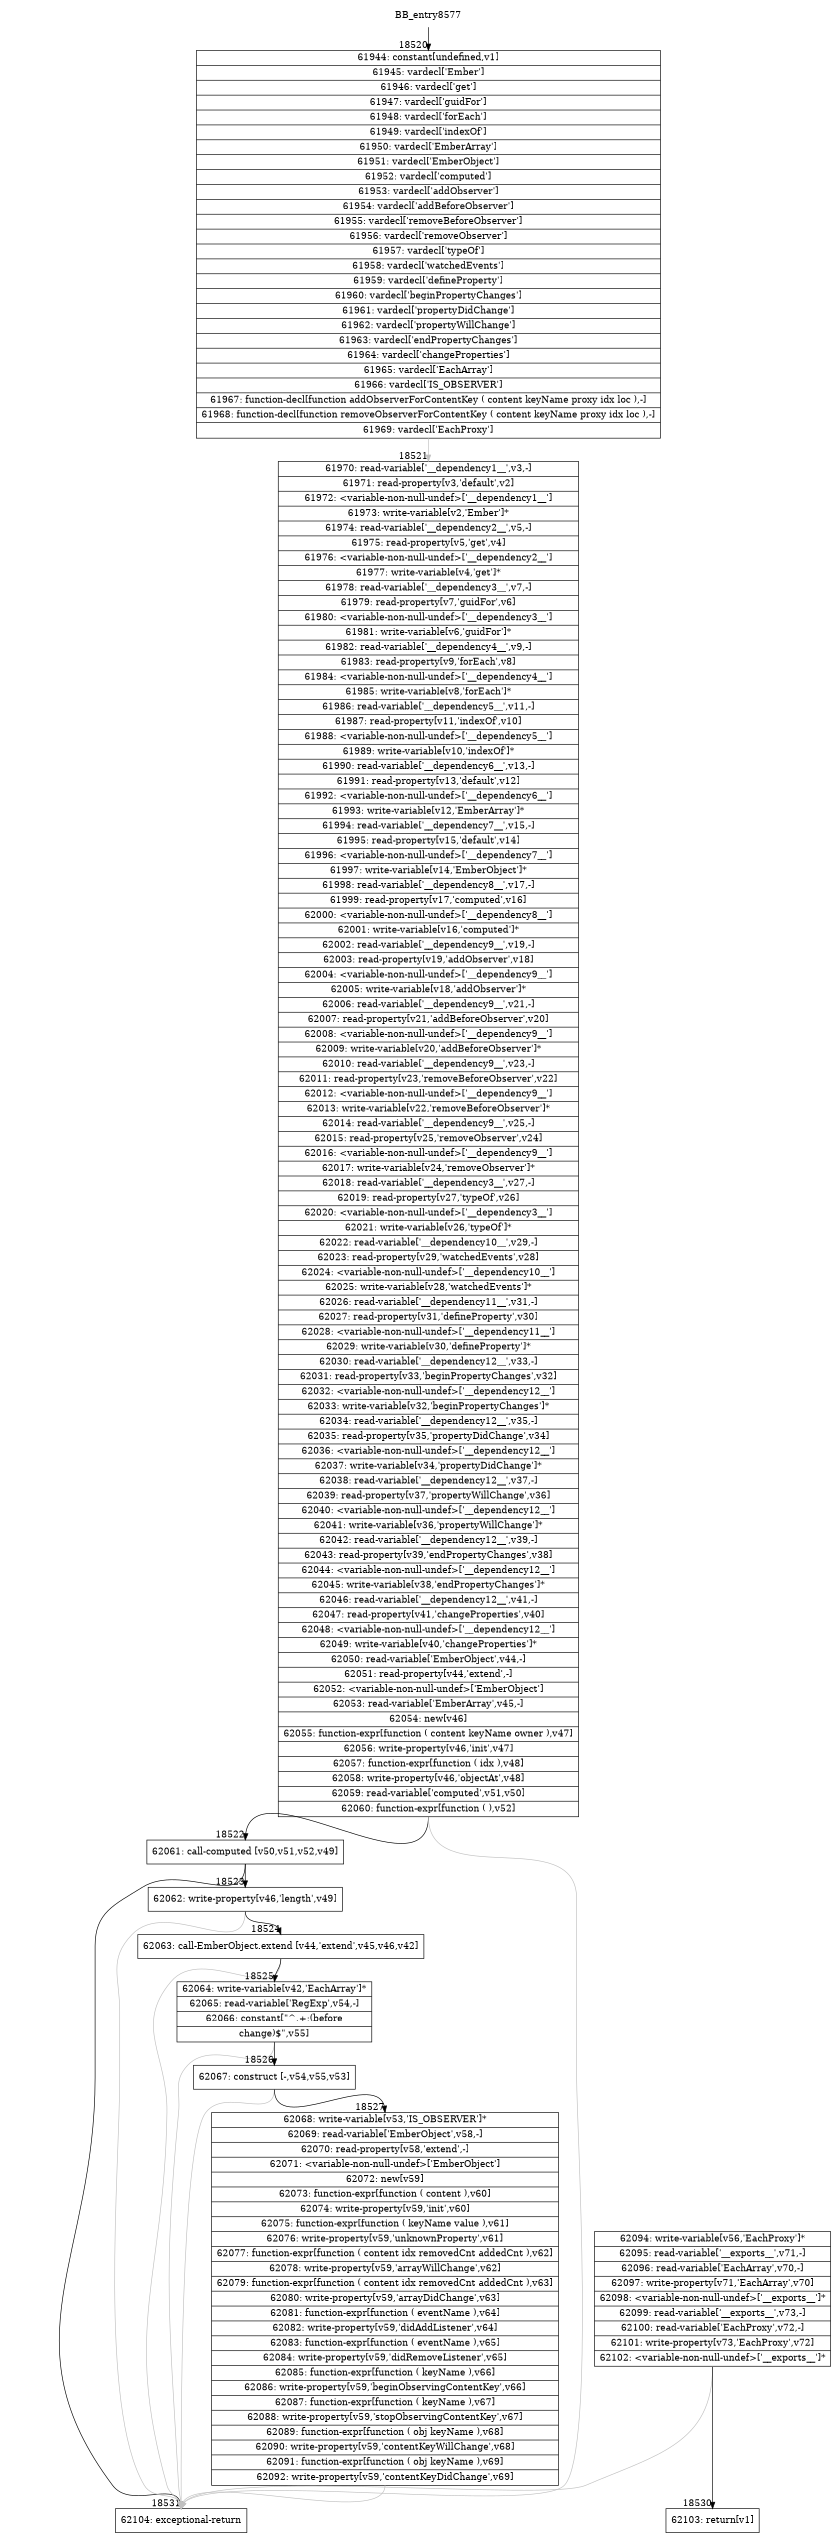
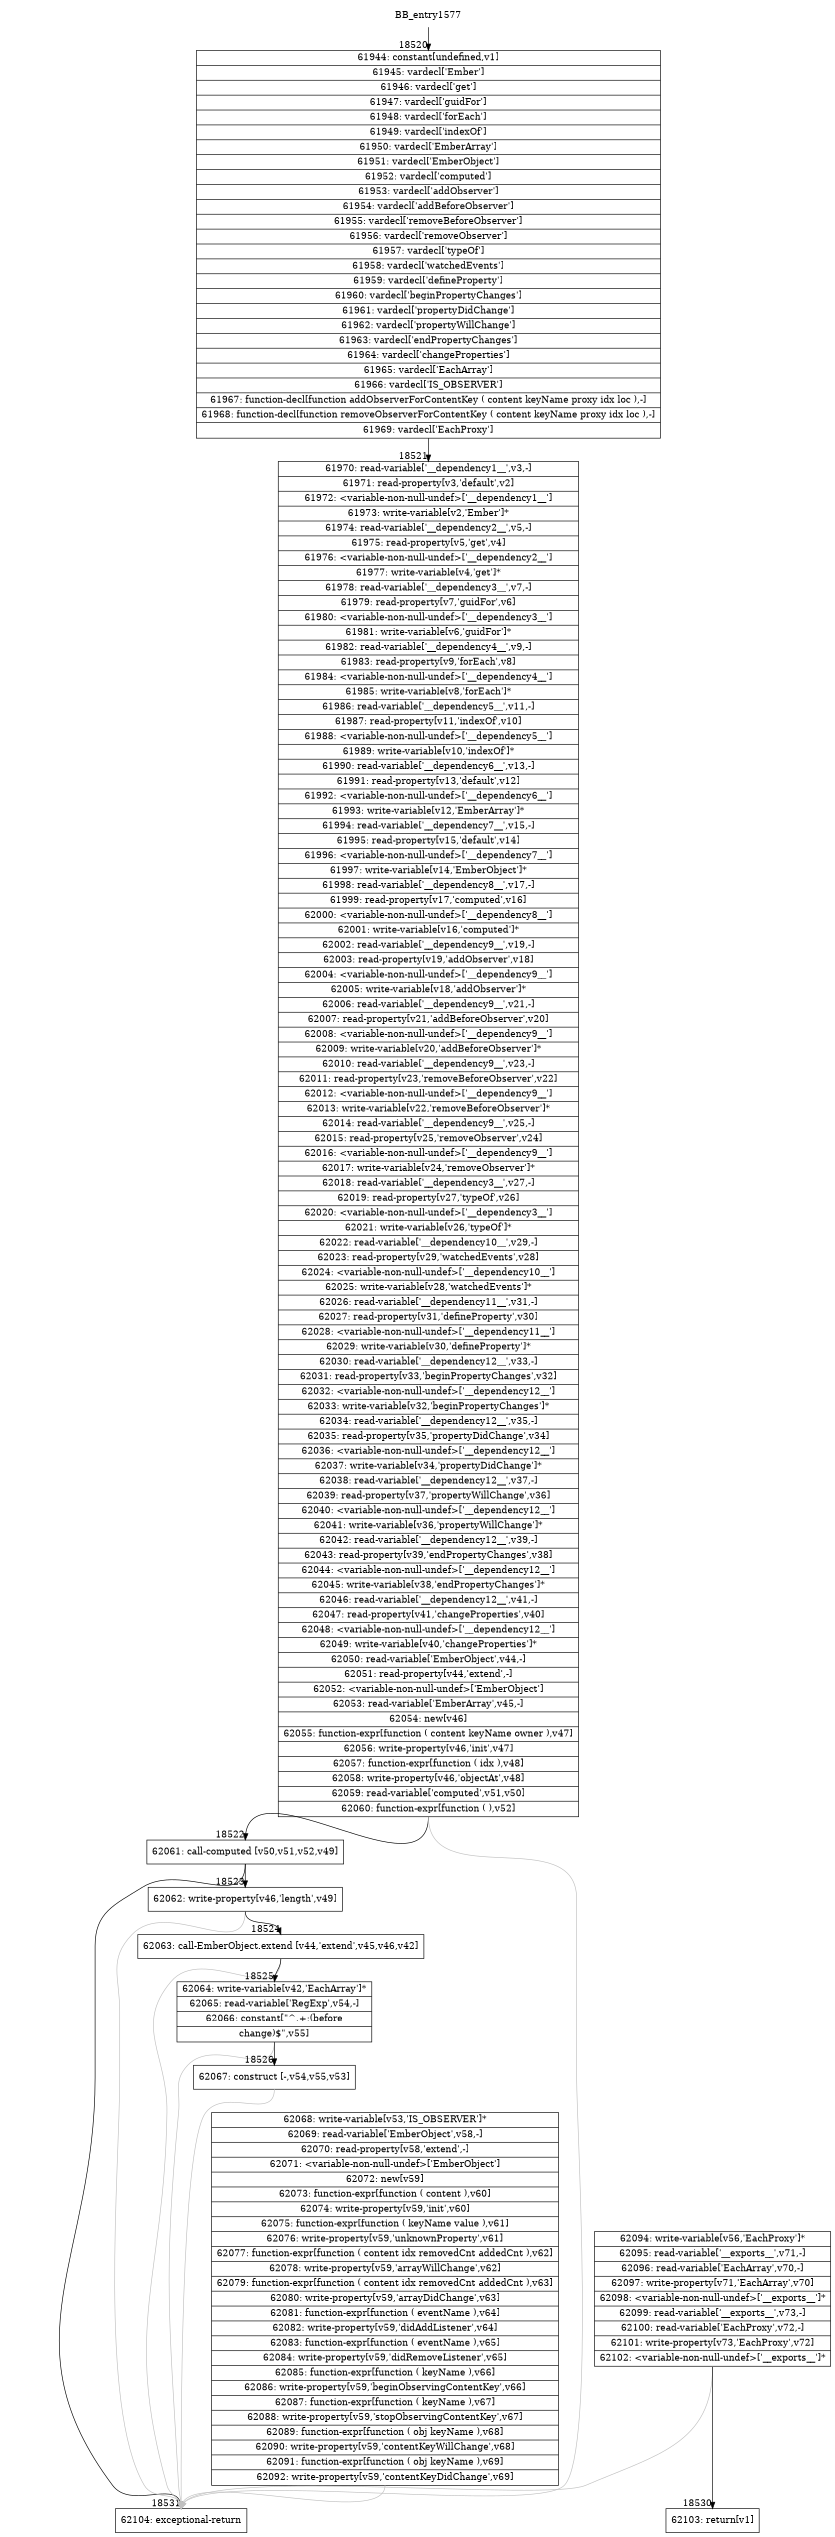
node "BB_entry8577": label "BB_entry8577" -> "BB_entry1577"
edge "61944: constant[undefined,v1]" -> "61970: read-variable['__dependency1__',v3,-]": color gray -> black
edge "62067: construct [-,v54,v55,v53]" -> "62068: write-variable[v53,'IS_OBSERVER']*": removed
